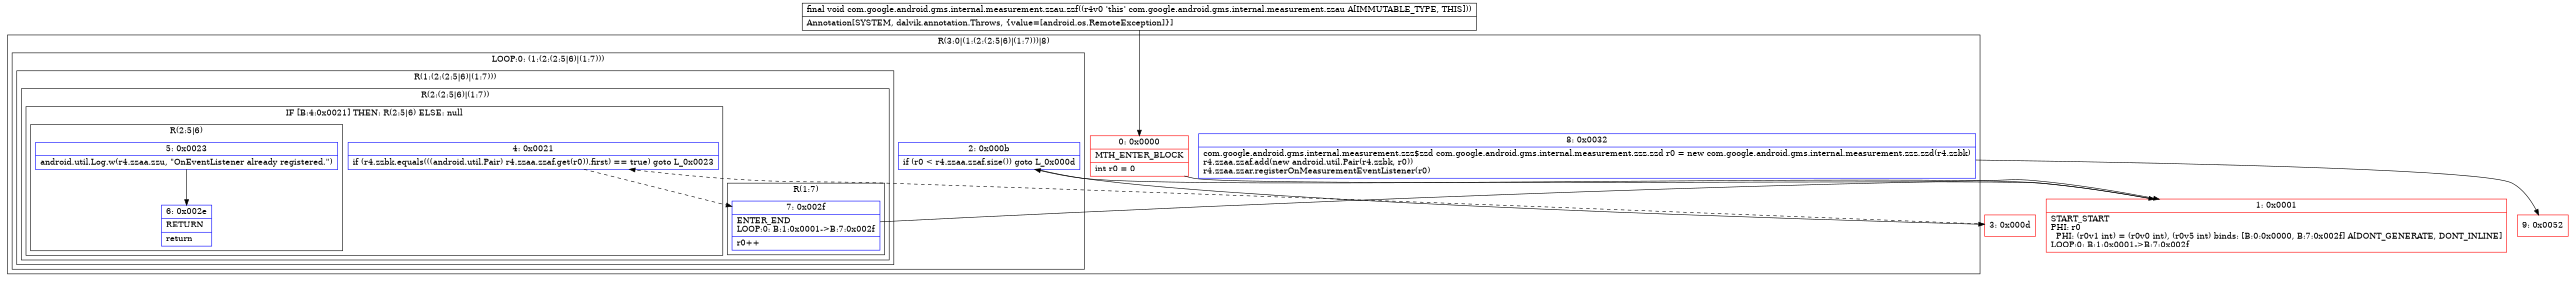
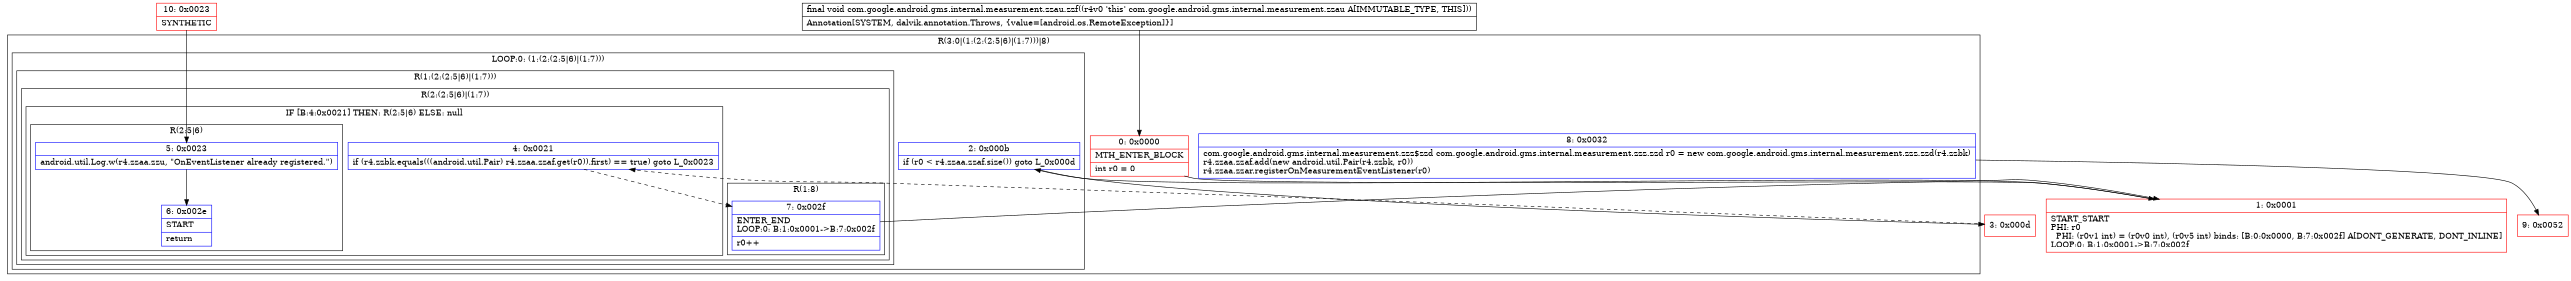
node "10: 0x0023": added
cluster "R(1:7)": label "R(1:7)" -> "R(1:8)"
node "6: 0x002e": text "RETURN" -> "START"
